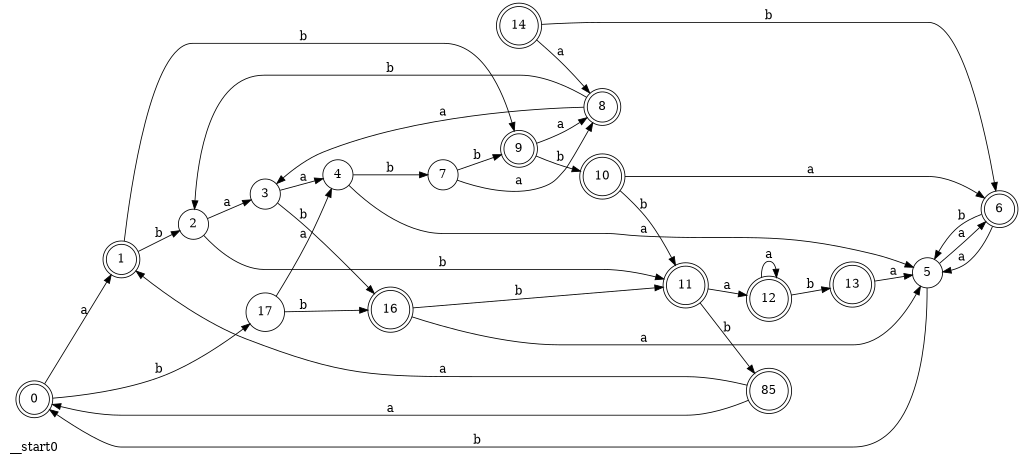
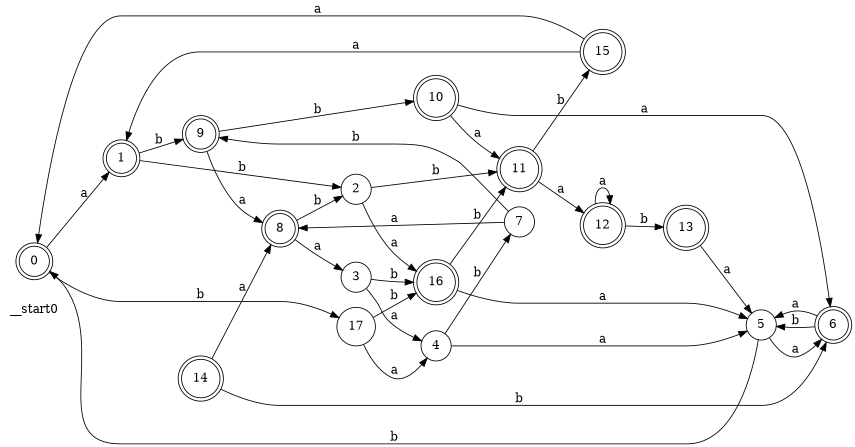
edge "10" -> "11": label "b" -> "a"
edge "2" -> "3": now "2" -> "16"
node "85": label "85" -> "15"
